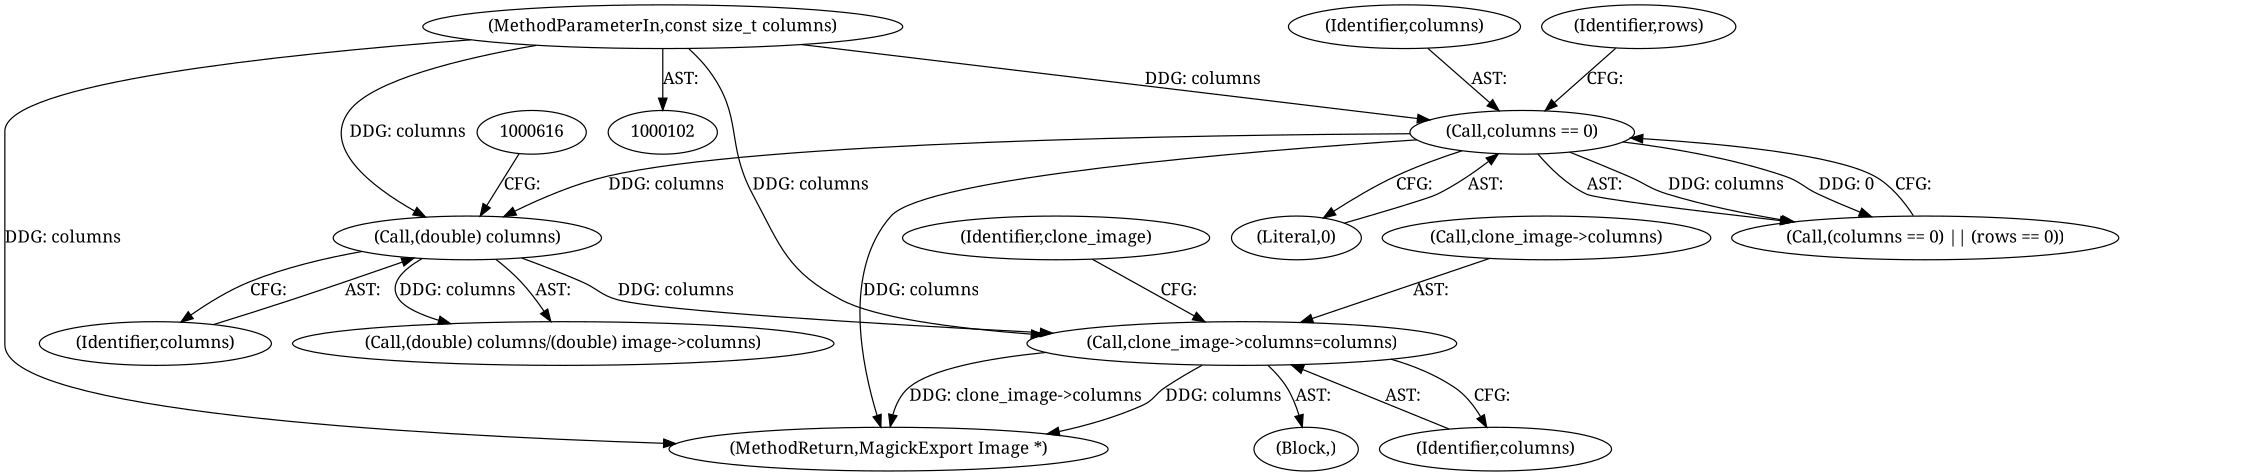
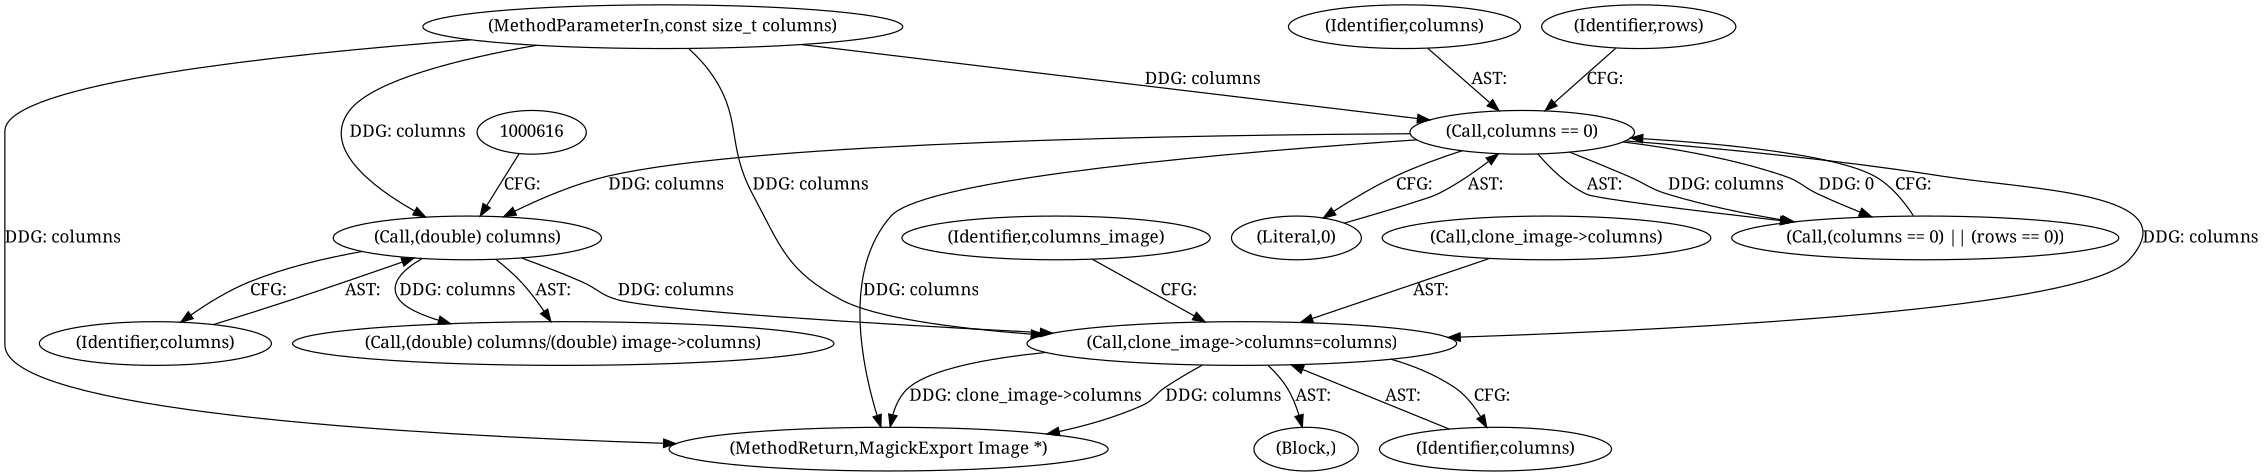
node "1000102": removed
node "(Identifier,clone_image)": label "(Identifier,clone_image)" -> "(Identifier,columns_image)"
edge "(Call,columns == 0)" -> "(Call,clone_image->columns=columns)": added, label "DDG: columns"
